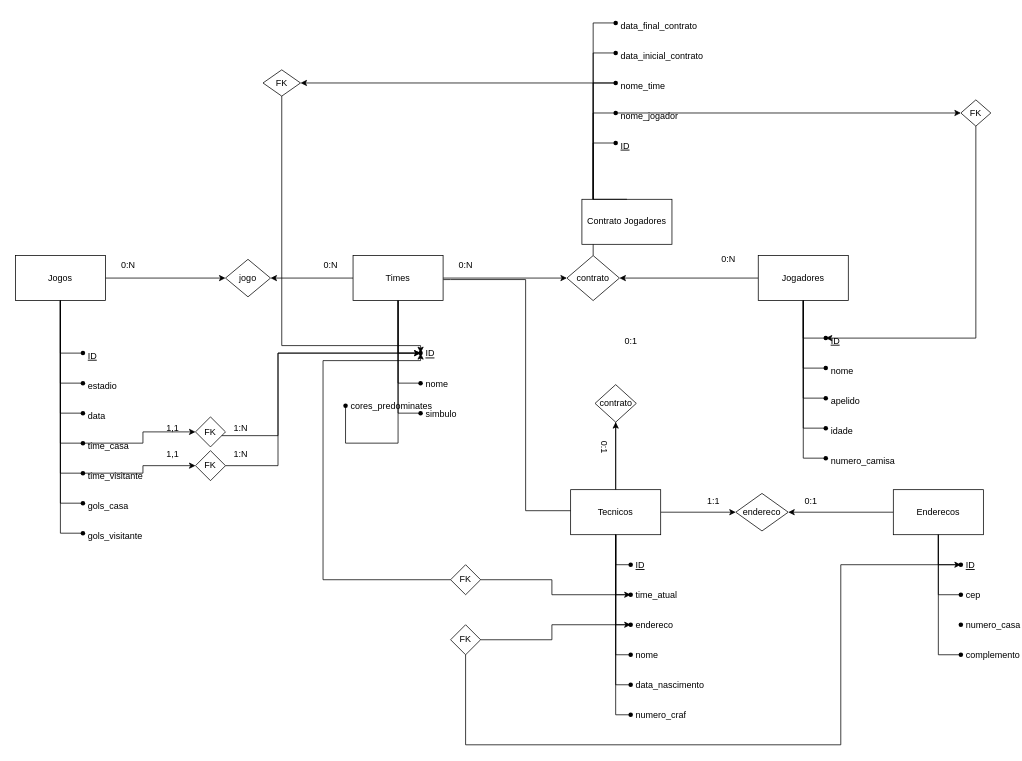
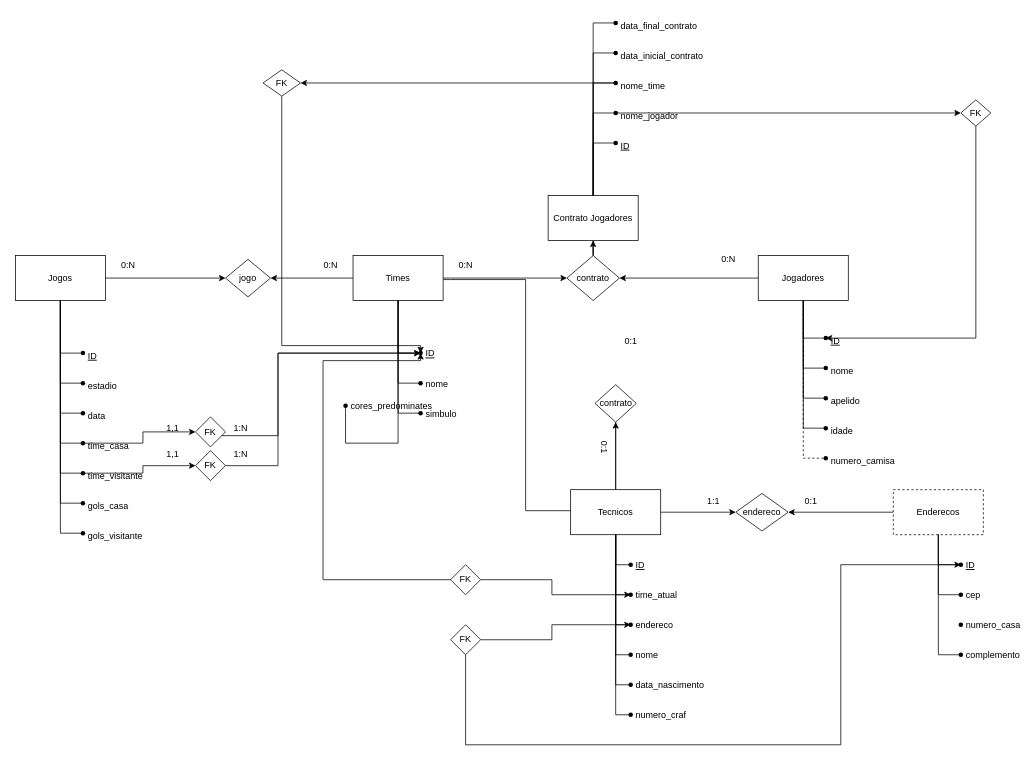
node "Contrato Jogadores": moved (627, 222) -> (593, 218)
edge "Jogadores" -- "numero_camisa": style solid -> dashed
node "Enderecos": style solid -> dashed
